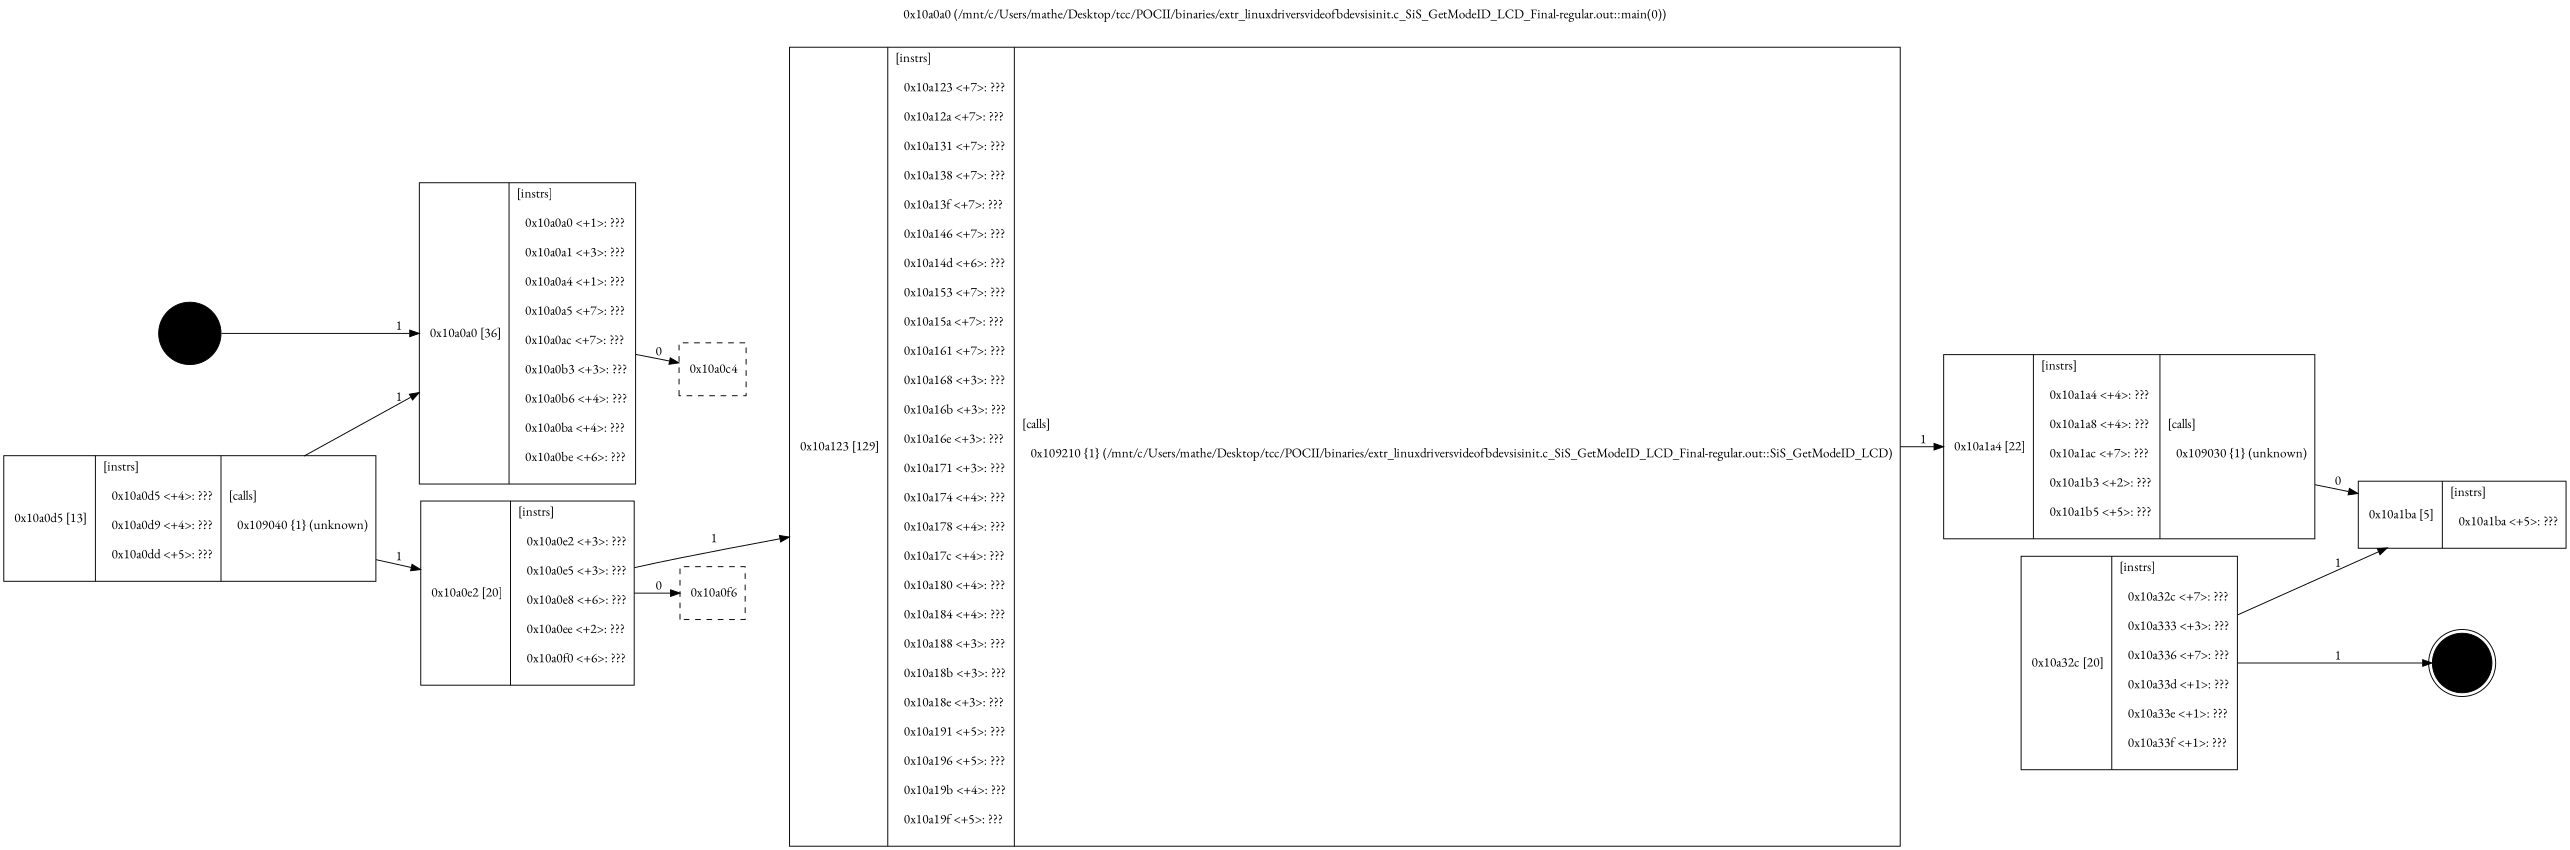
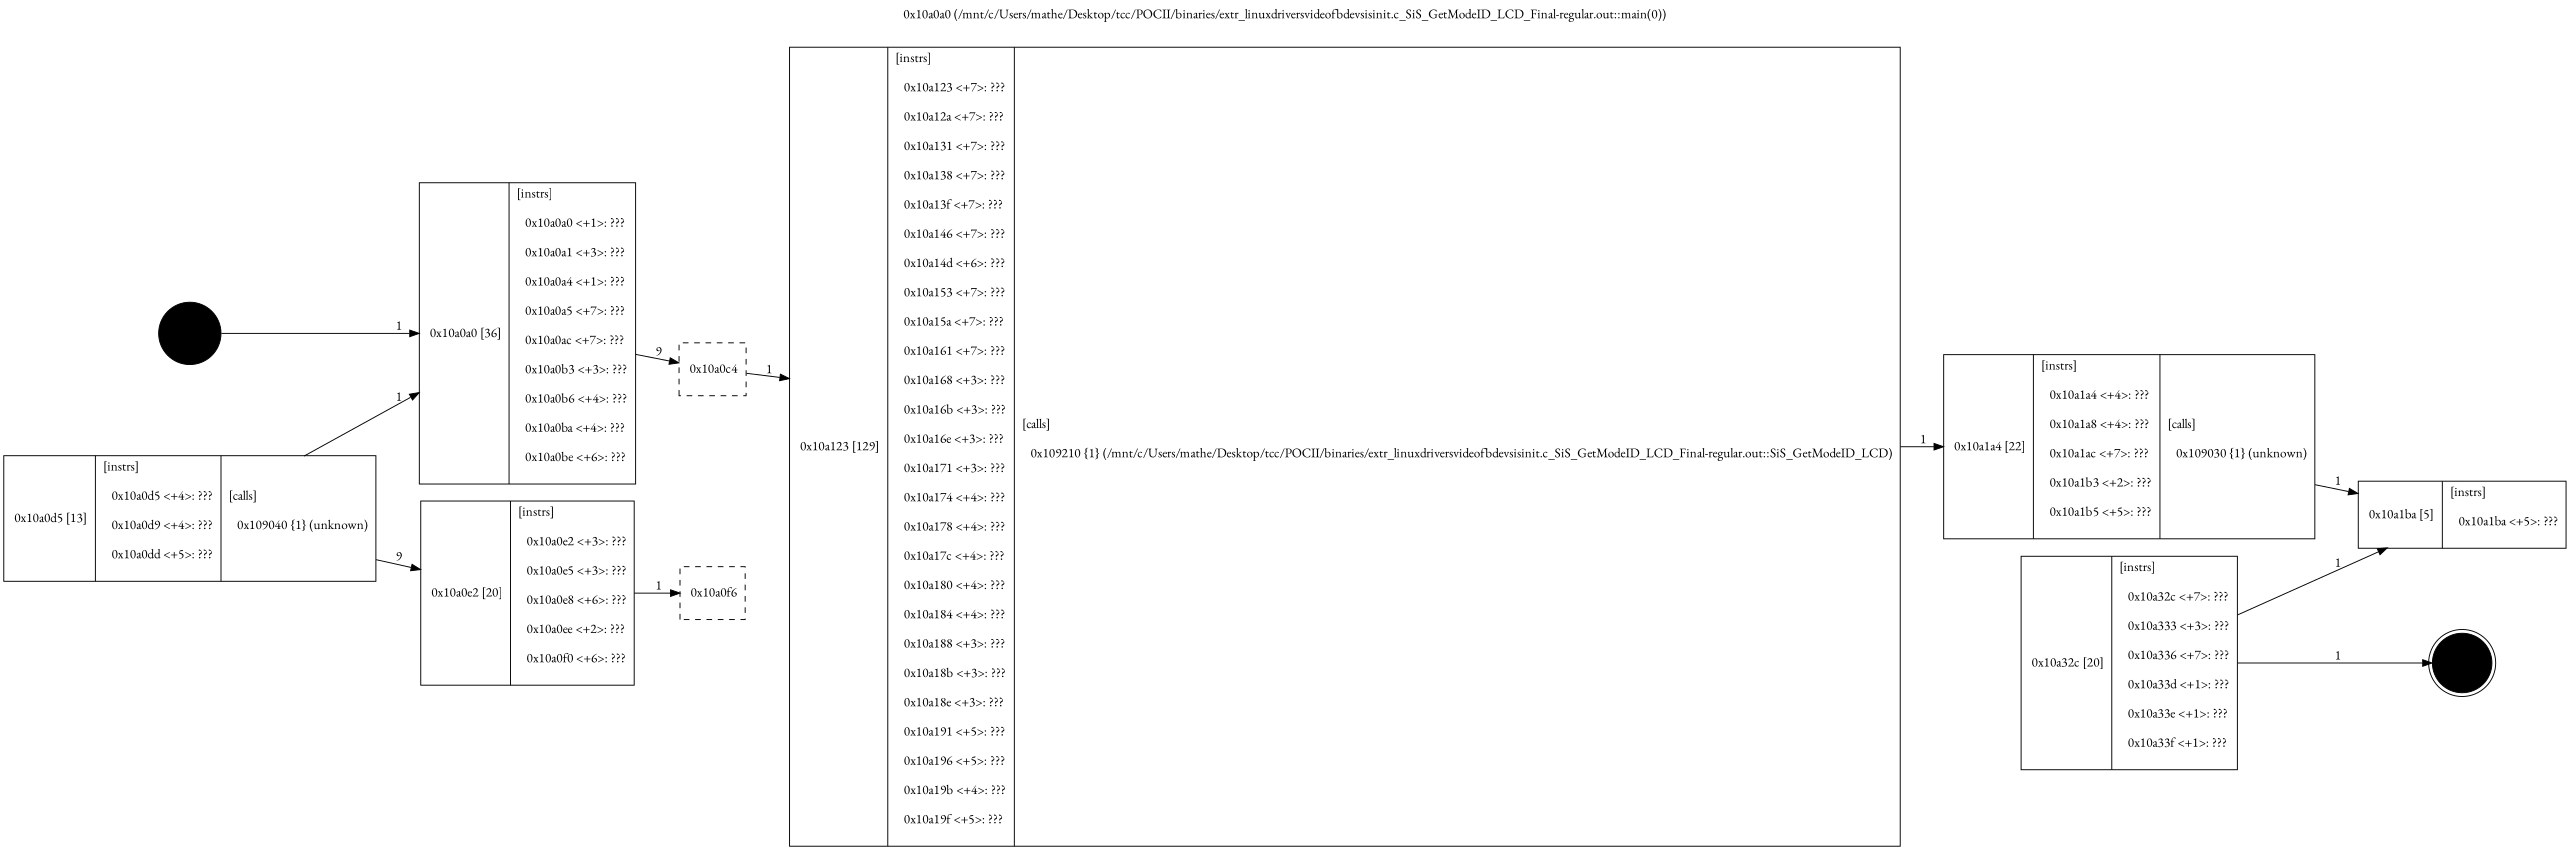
edge "0x10a0a0 [36]" -> "0x10a0c4": label " 0" -> " 9"
edge "0x10a1a4 [22]" -> "0x10a1ba [5]": label " 0" -> " 1"
edge "0x10a0e2 [20]" -> "0x10a123 [129]": now "0x10a0c4" -> "0x10a123 [129]"
edge "0x10a0d5 [13]" -> "0x10a0e2 [20]": label " 1" -> " 9"
edge "0x10a0e2 [20]" -> "0x10a0f6": label " 0" -> " 1"
